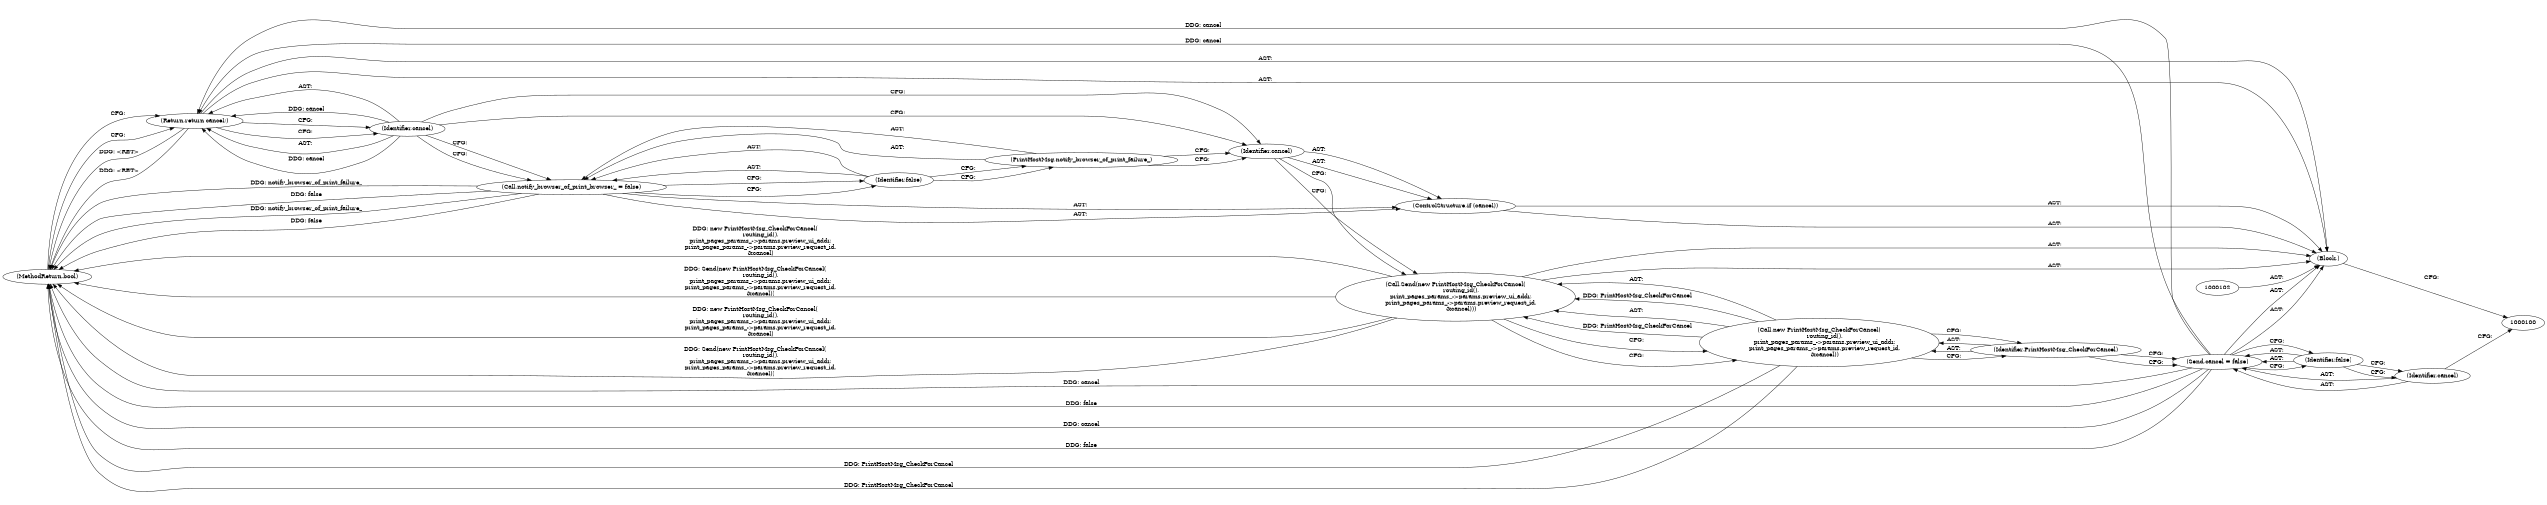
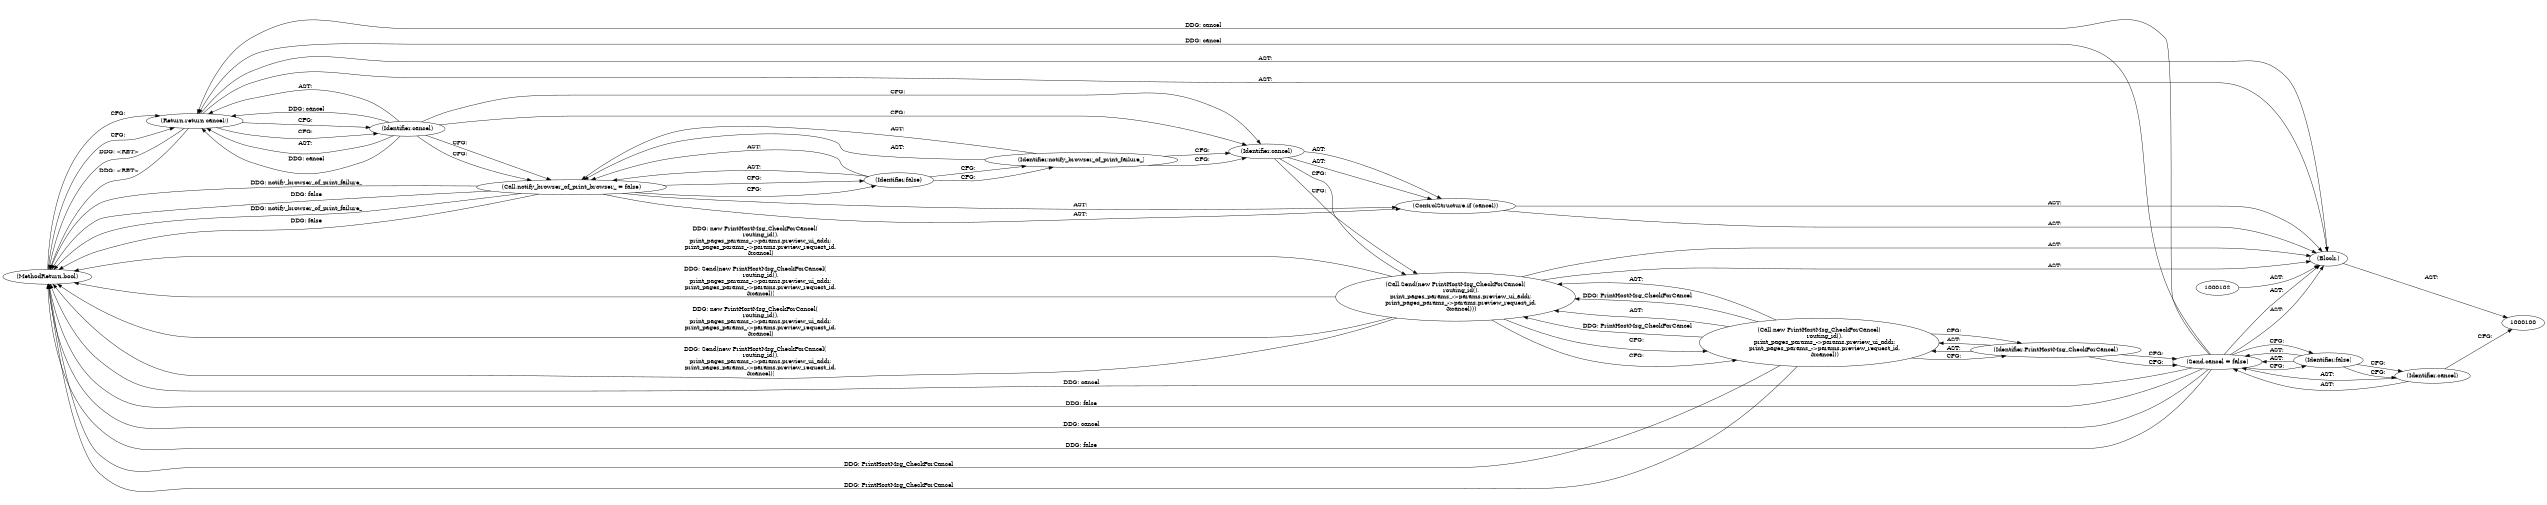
node "(PrintHostMsg,notify_browser_of_print_failure_)": label "(PrintHostMsg,notify_browser_of_print_failure_)" -> "(Identifier,notify_browser_of_print_failure_)"
edge "(Block,)" -> "1000100": label "CFG: " -> "AST: "
